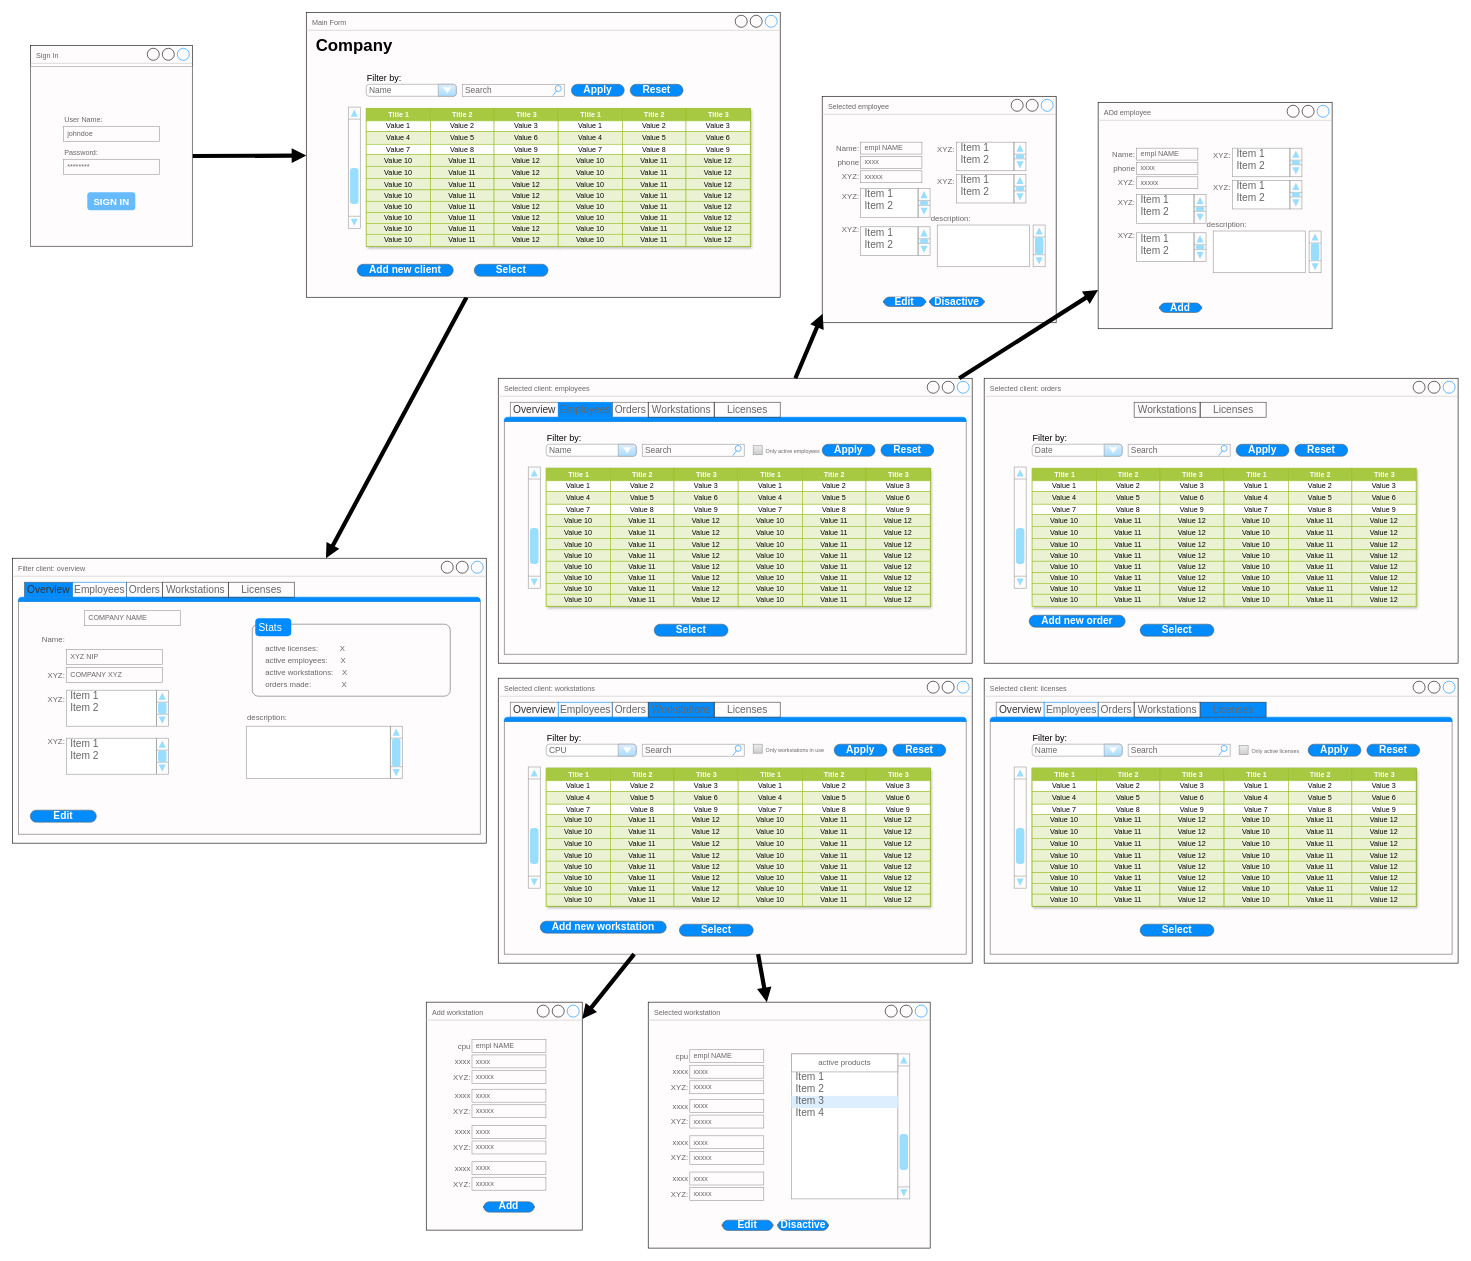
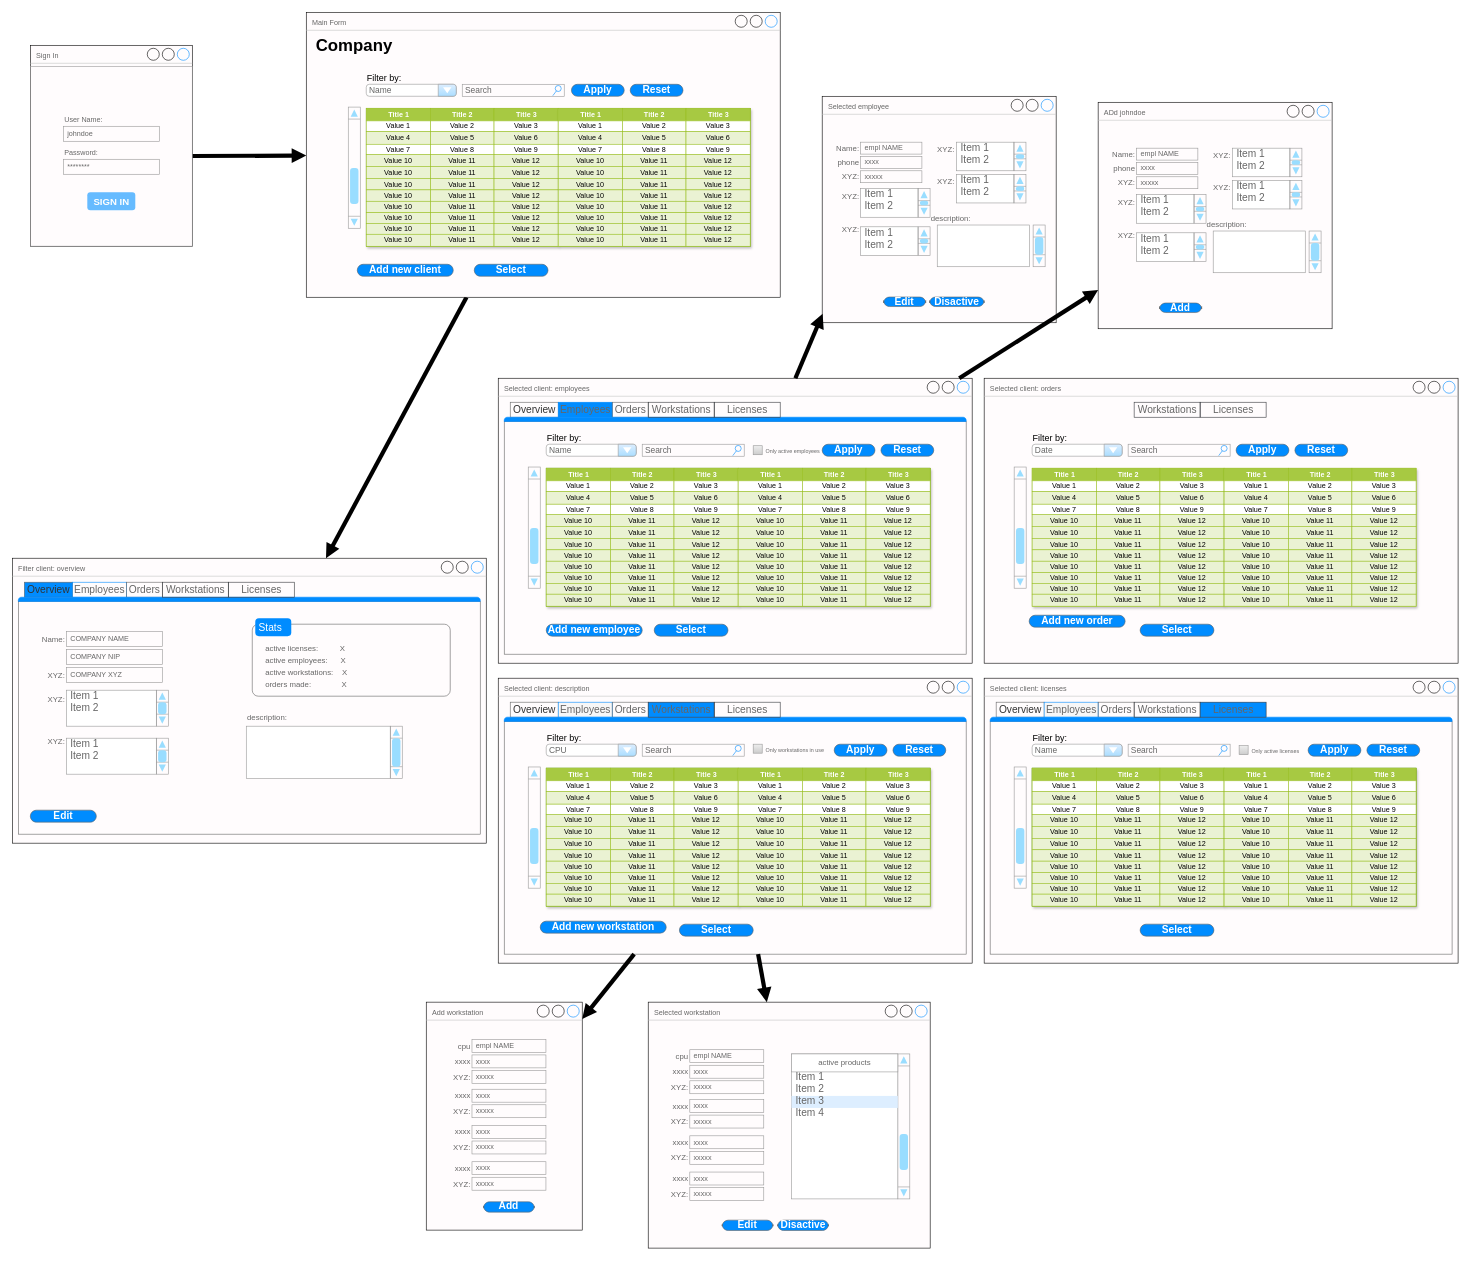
node "ADd employee": label "ADd employee" -> "ADd johndoe"
node "COMPANY NAME": moved (132, 618) -> (114, 639)
node "Add new employee": added
node "XYZ NIP": label "XYZ NIP" -> "COMPANY NIP"
node "Selected client: workstations": label "Selected client: workstations" -> "Selected client: description"
